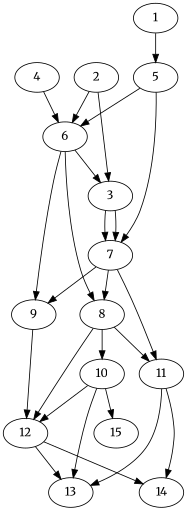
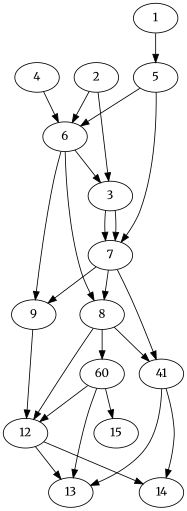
node "10": label "10" -> "60"
node "11": label "11" -> "41"
